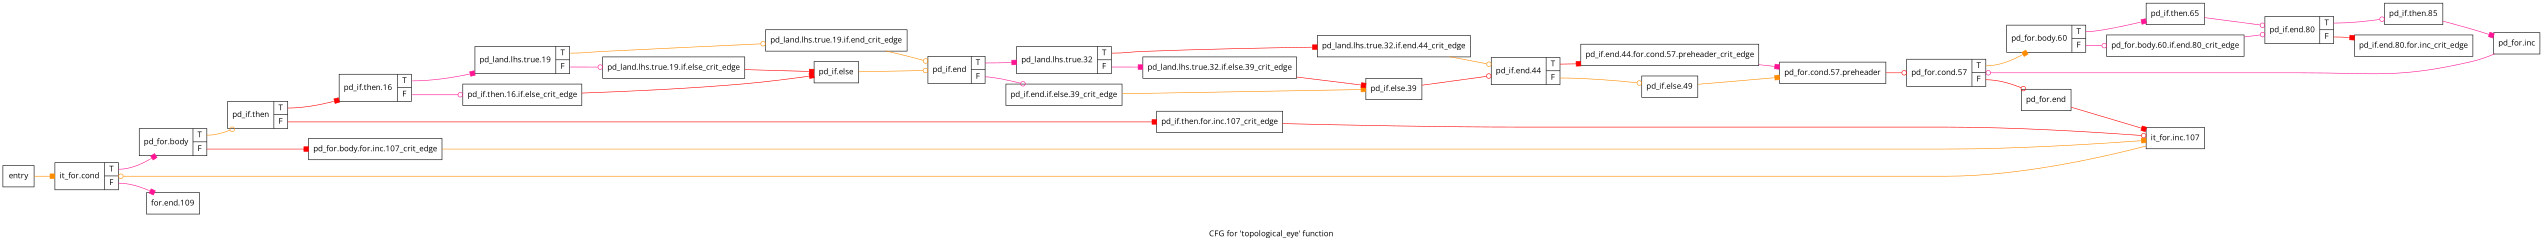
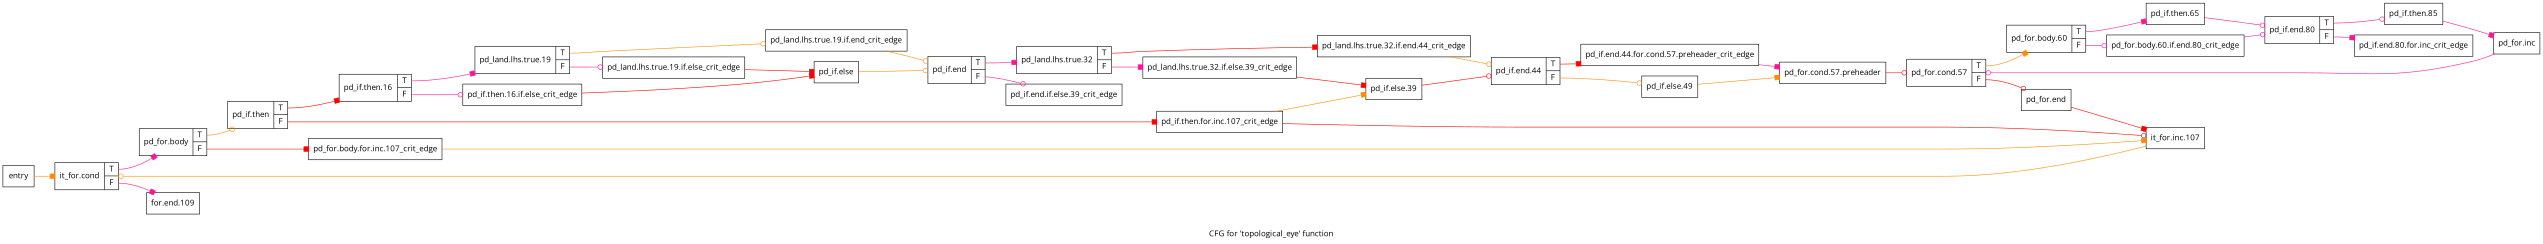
edge "pd_if.end.80" -> "pd_if.end.80.for.inc_crit_edge": color red -> deeppink
edge "pd_if.end.if.else.39_crit_edge" -> "pd_if.else.39": now "pd_if.then.for.inc.107_crit_edge" -> "pd_if.else.39"
